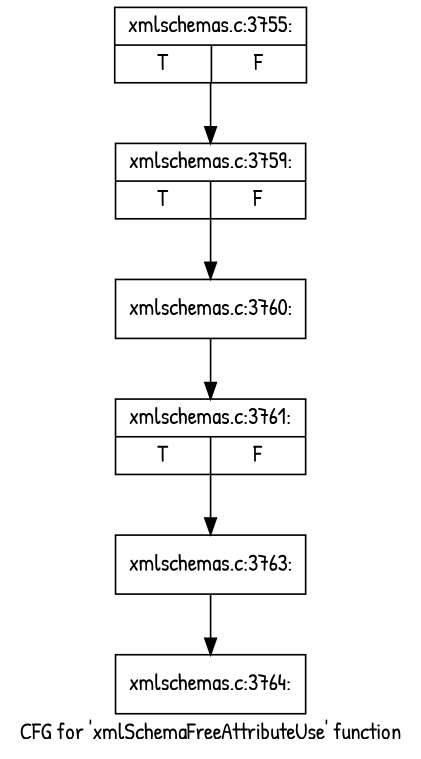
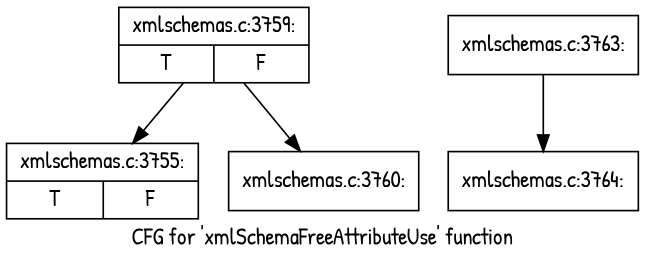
edge "xmlschemas.c:3755:" -> "xmlschemas.c:3759:": reversed
node "xmlschemas.c:3761:": removed
